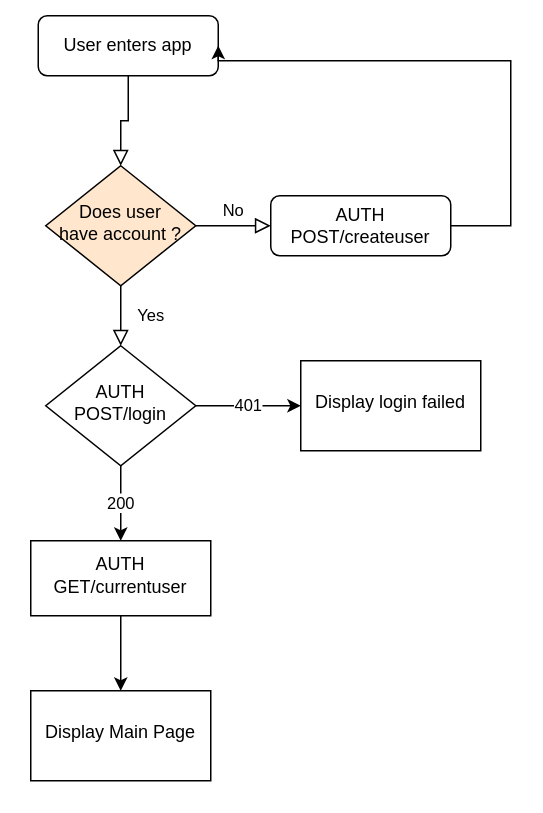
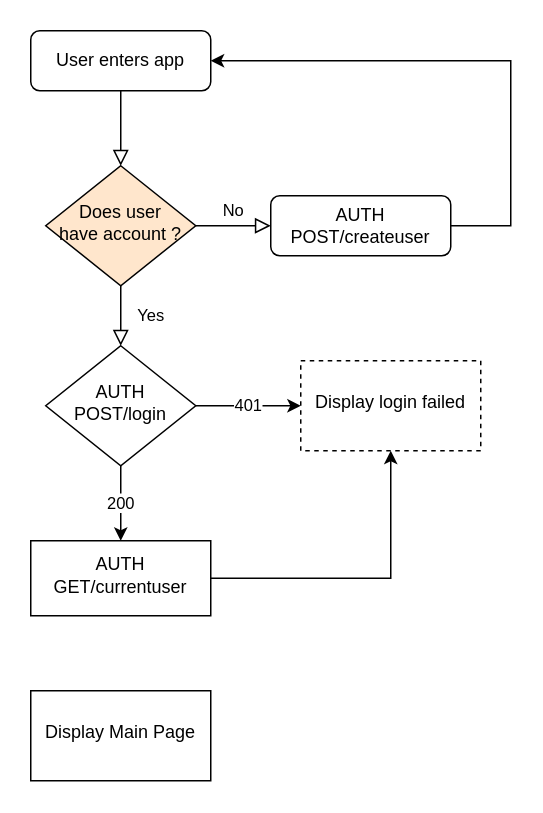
node "User enters app": moved (128, 46) -> (121, 61)
node "Display login failed": style solid -> dashed
edge "AUTH GET/currentuser" -> "Display Main Page": now "AUTH GET/currentuser" -> "Display login failed"
